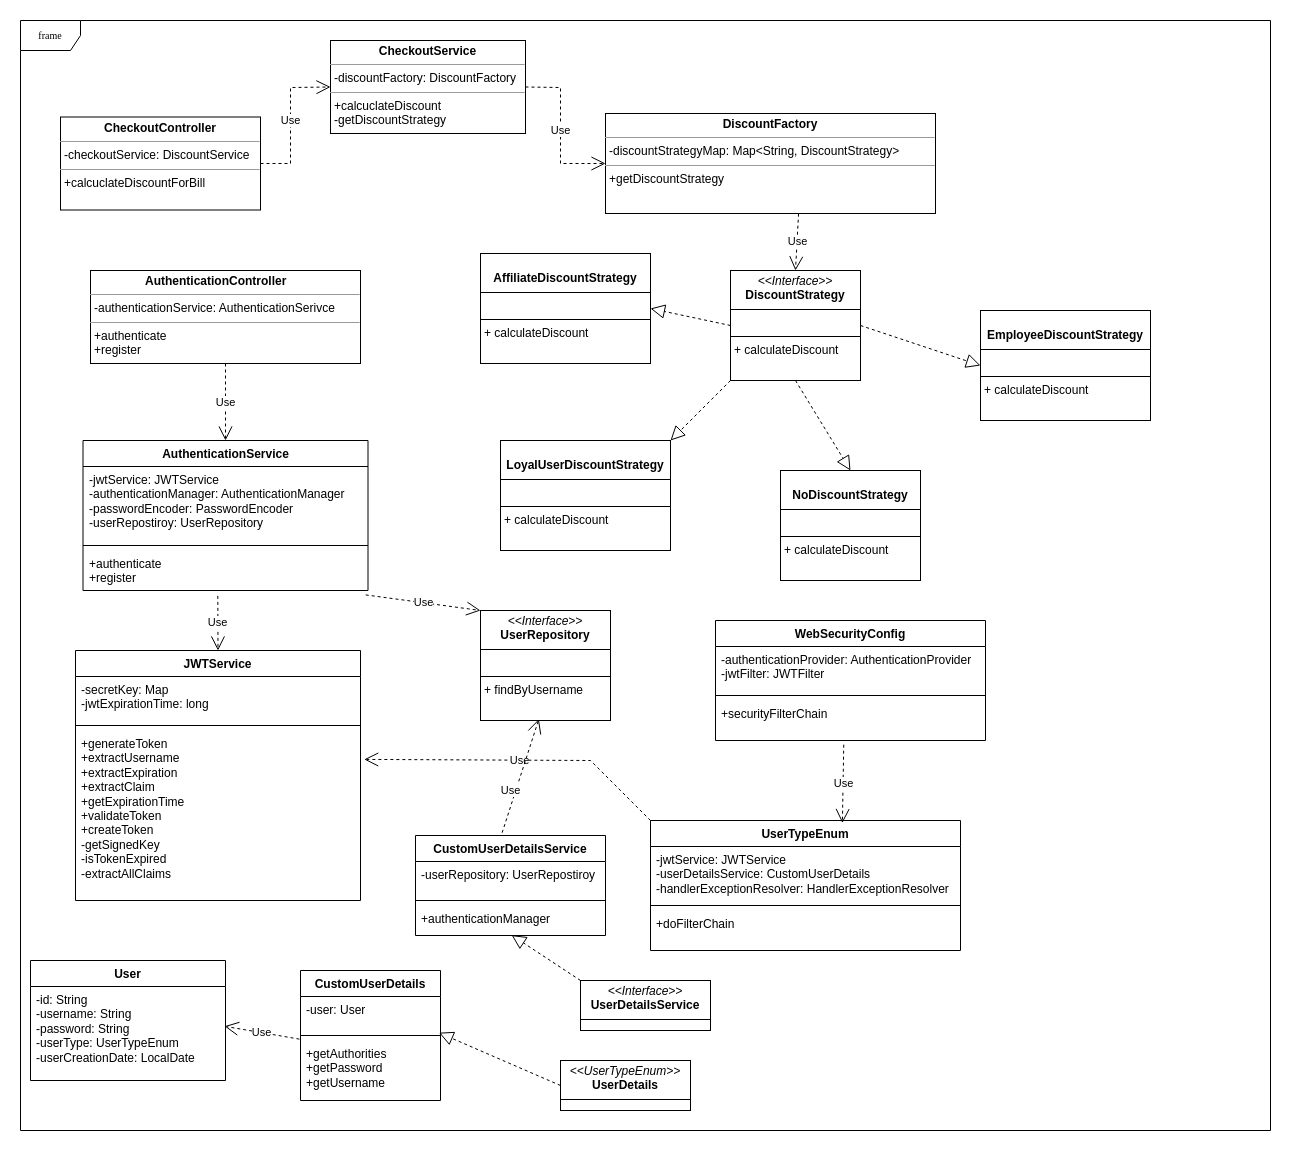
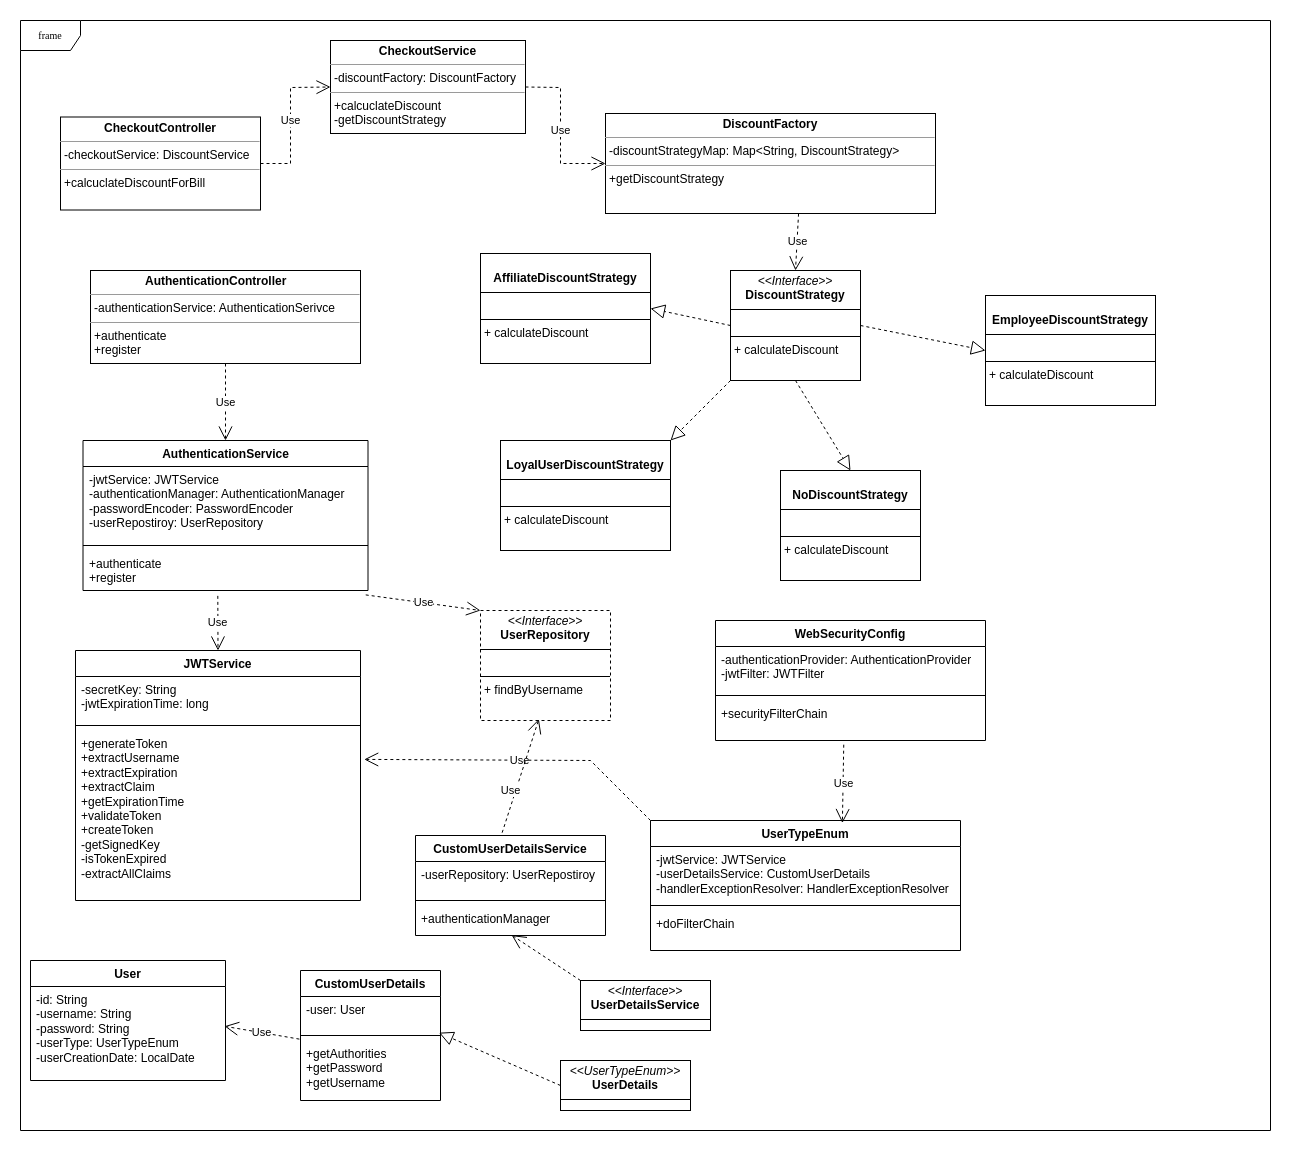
node "EmployeeDiscountStrategy + calculateDiscount": moved (1066, 366) -> (1071, 351)
node "<<Interface>> UserRepository + findByUsername": style solid -> dashed
node "-secretKey: Map -jwtExpirationTime: long": label "-secretKey: Map -jwtExpirationTime: long" -> "-secretKey: String -jwtExpirationTime: long"
edge "<<Interface>> UserDetailsService" -> "+authenticationManager": arrowhead block -> open
